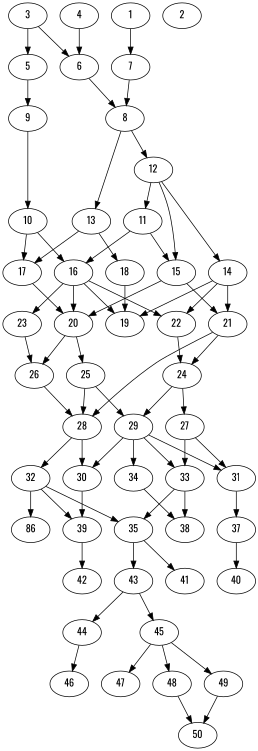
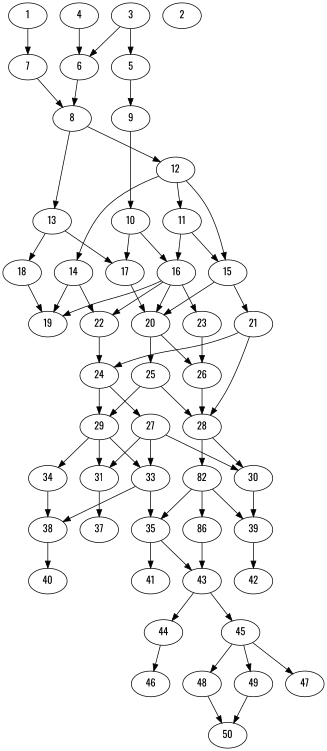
edge "14" -> "21": removed
edge "29" -> "30": now "27" -> "30"
node "32": label "32" -> "82"
edge "86" -> "43": added
edge "37" -> "40": now "38" -> "40"
